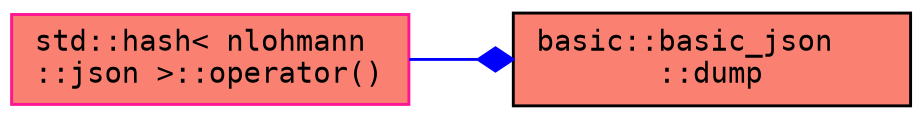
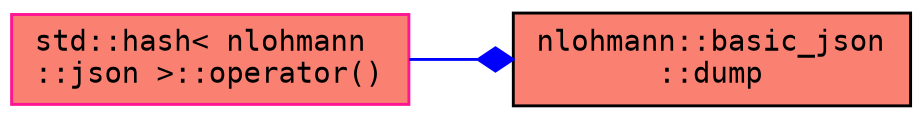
node "basic::basic_json ::dump": label "basic::basic_json ::dump" -> "nlohmann::basic_json ::dump"
